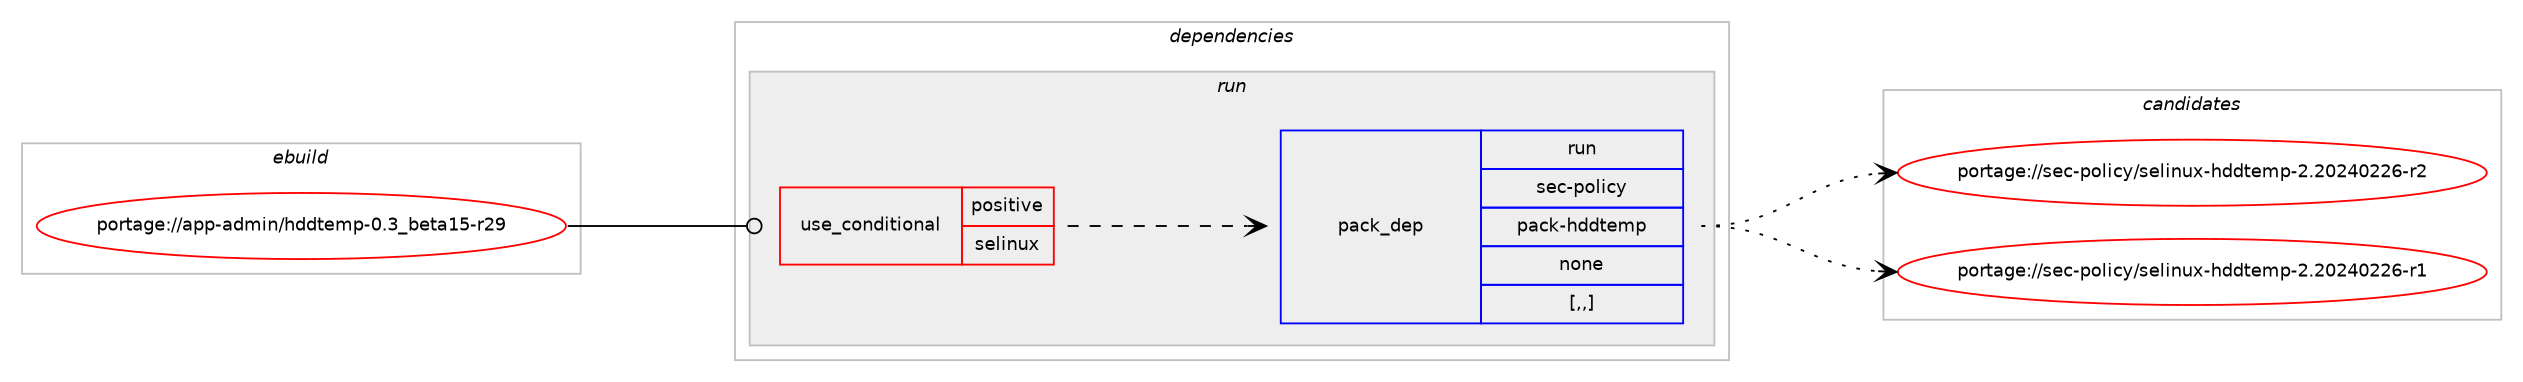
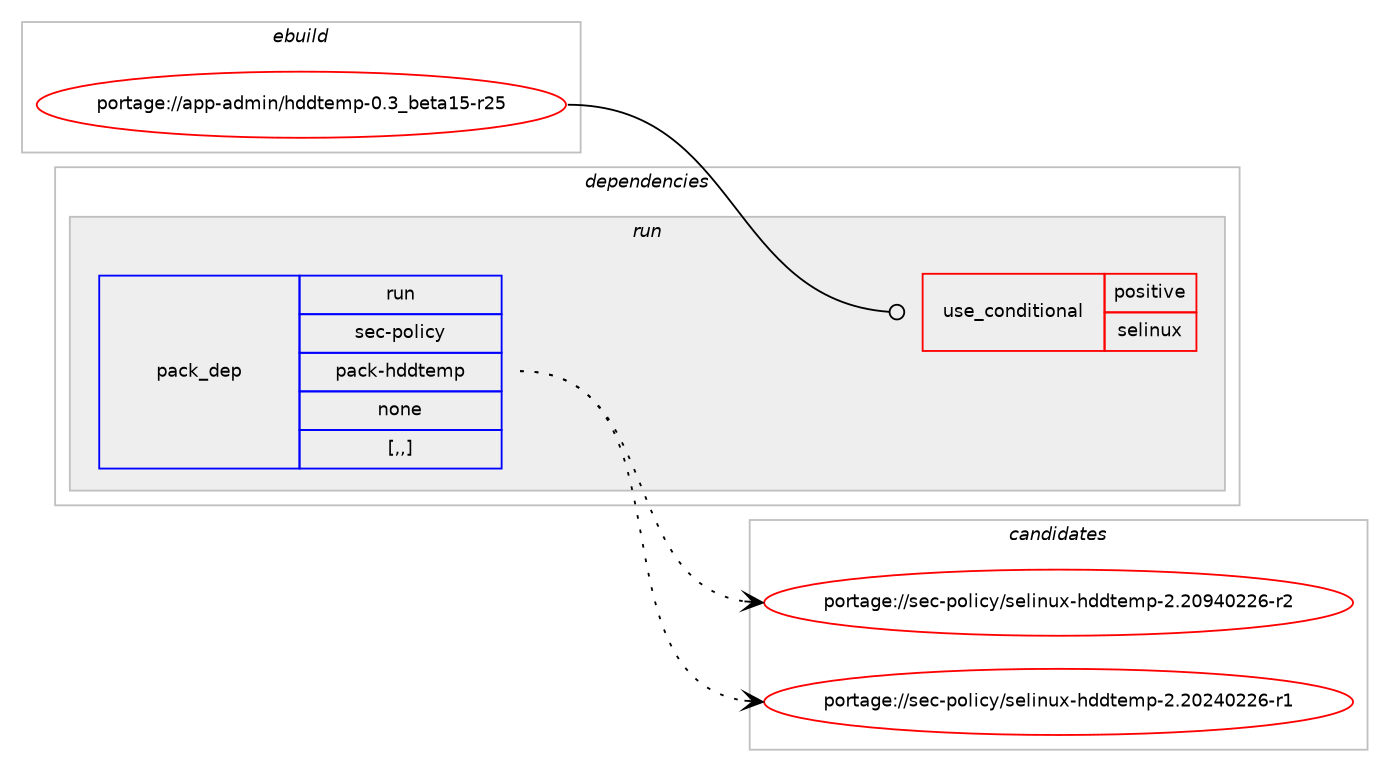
node "portage://sec-policy/selinux-hddtemp-2.20240226-r2": label "portage://sec-policy/selinux-hddtemp-2.20240226-r2" -> "portage://sec-policy/selinux-hddtemp-2.20940226-r2"
node "portage://app-admin/hddtemp-0.3_beta15-r29": label "portage://app-admin/hddtemp-0.3_beta15-r29" -> "portage://app-admin/hddtemp-0.3_beta15-r25"
edge "use_conditional" -> "pack_dep": removed
